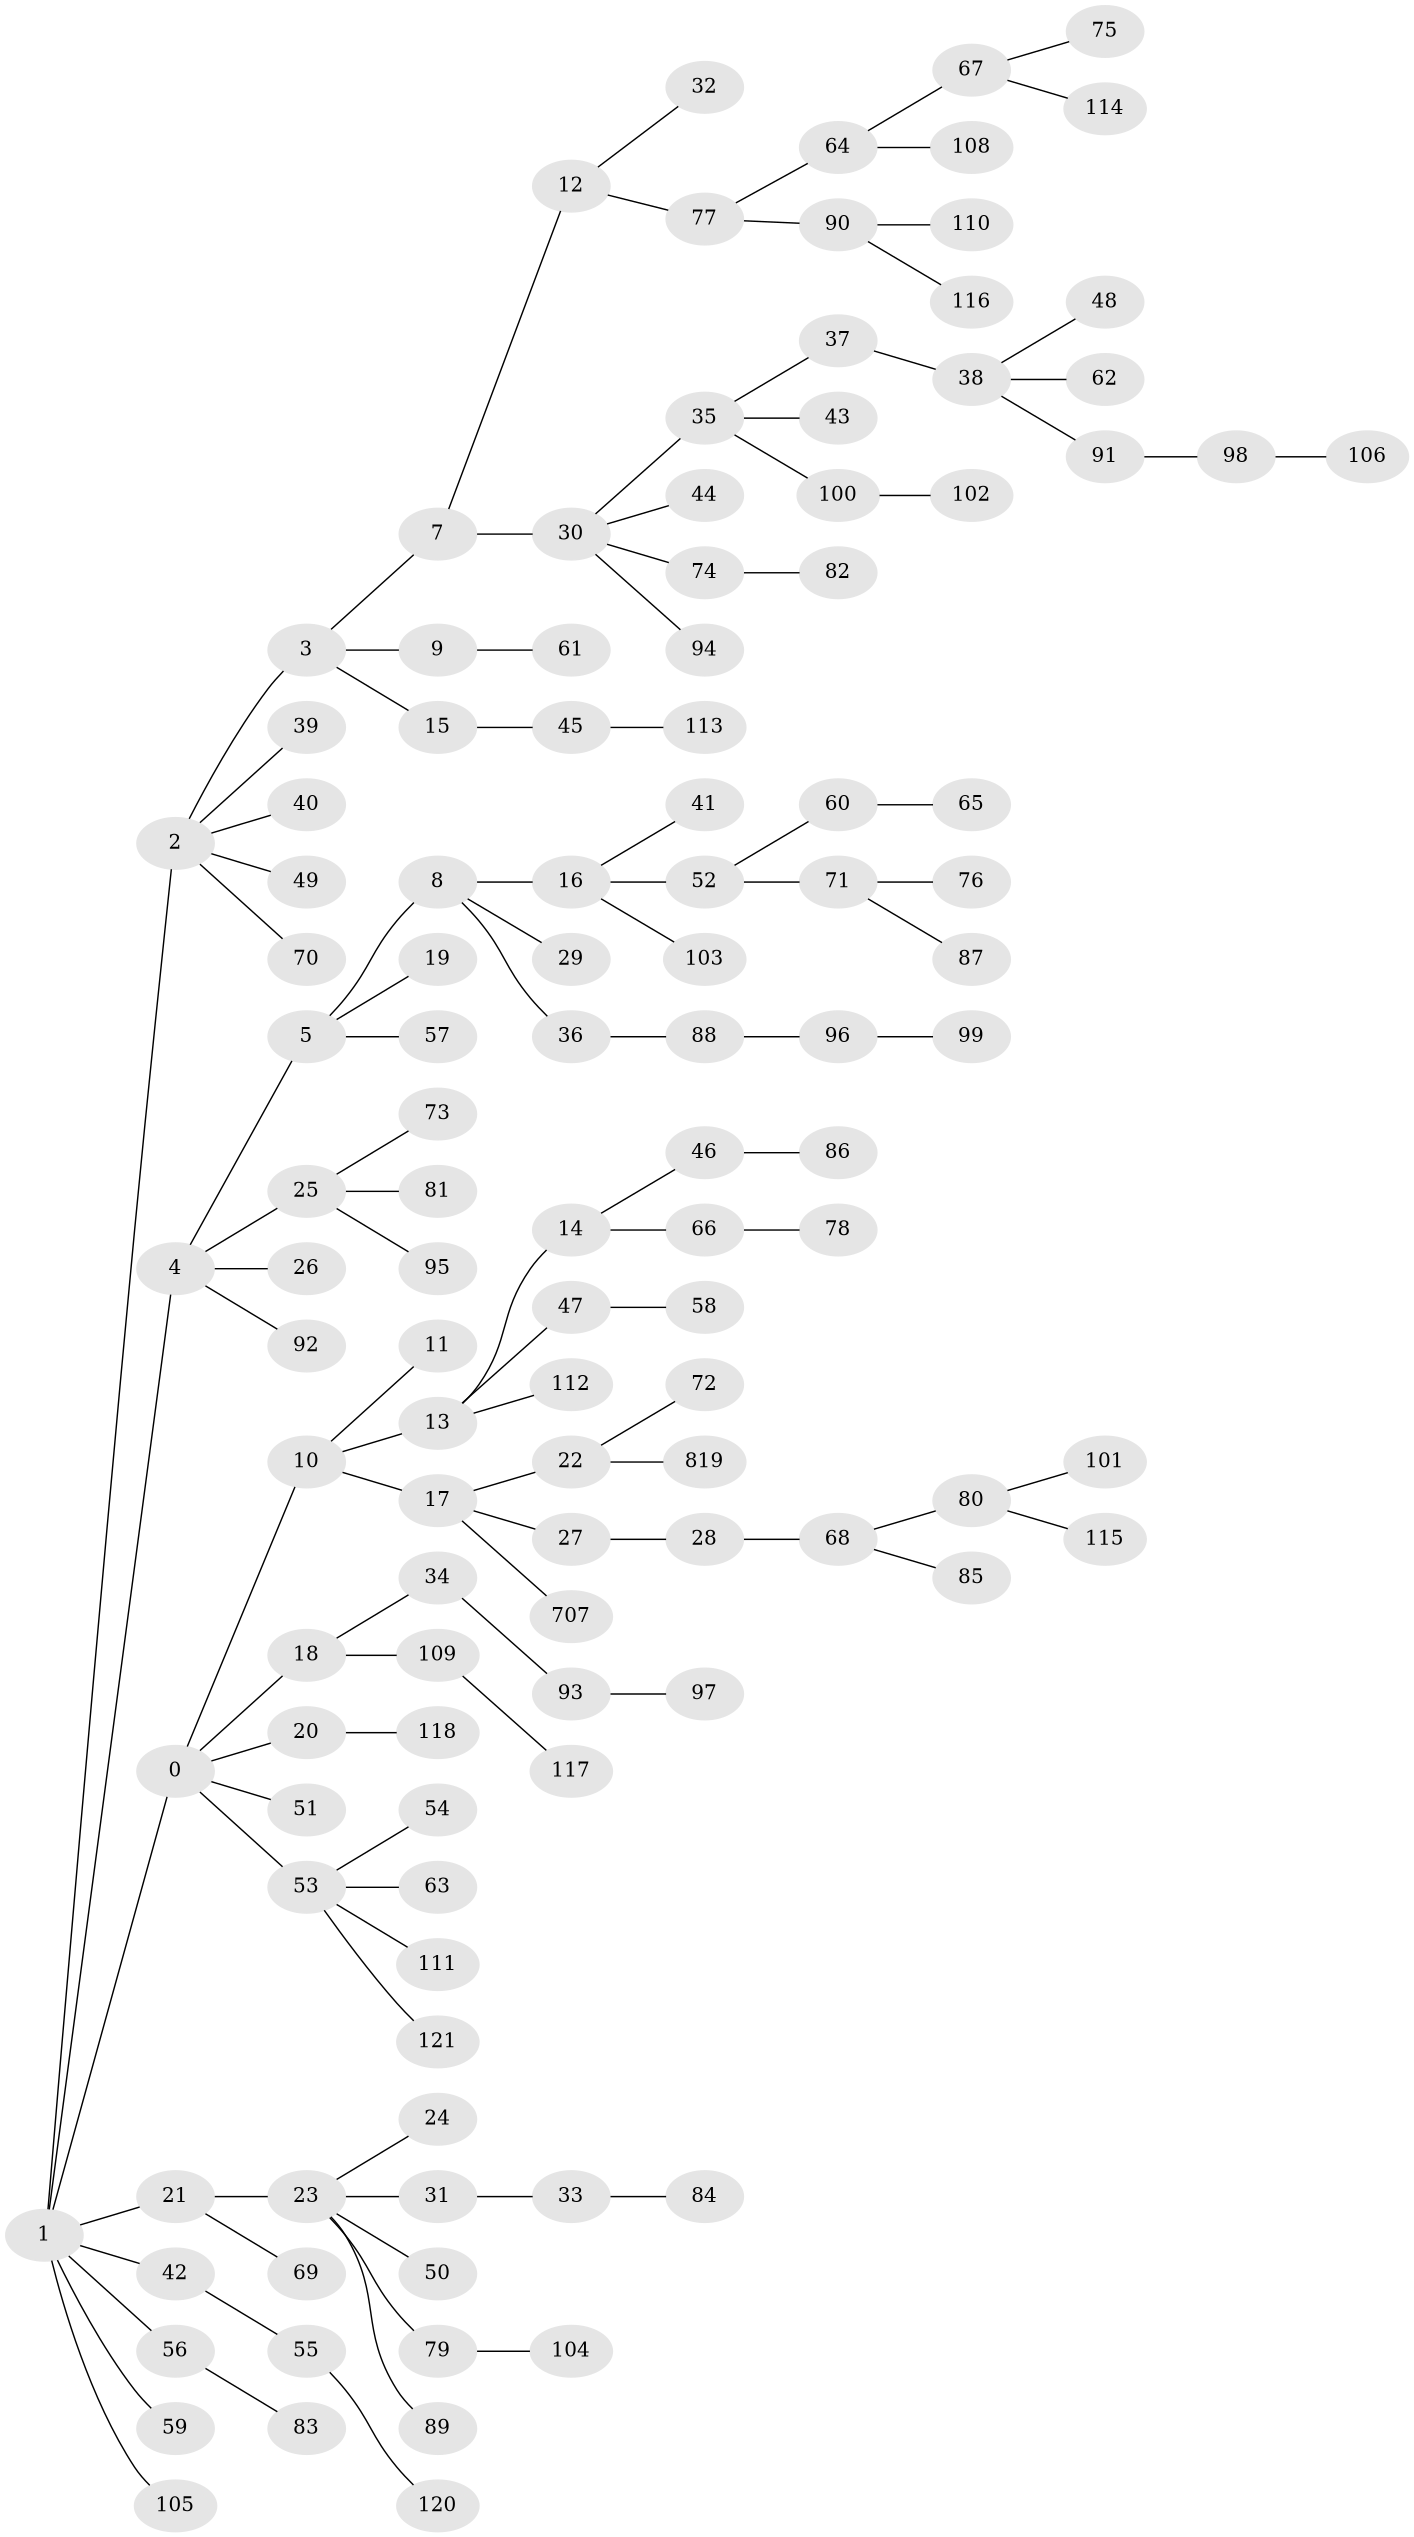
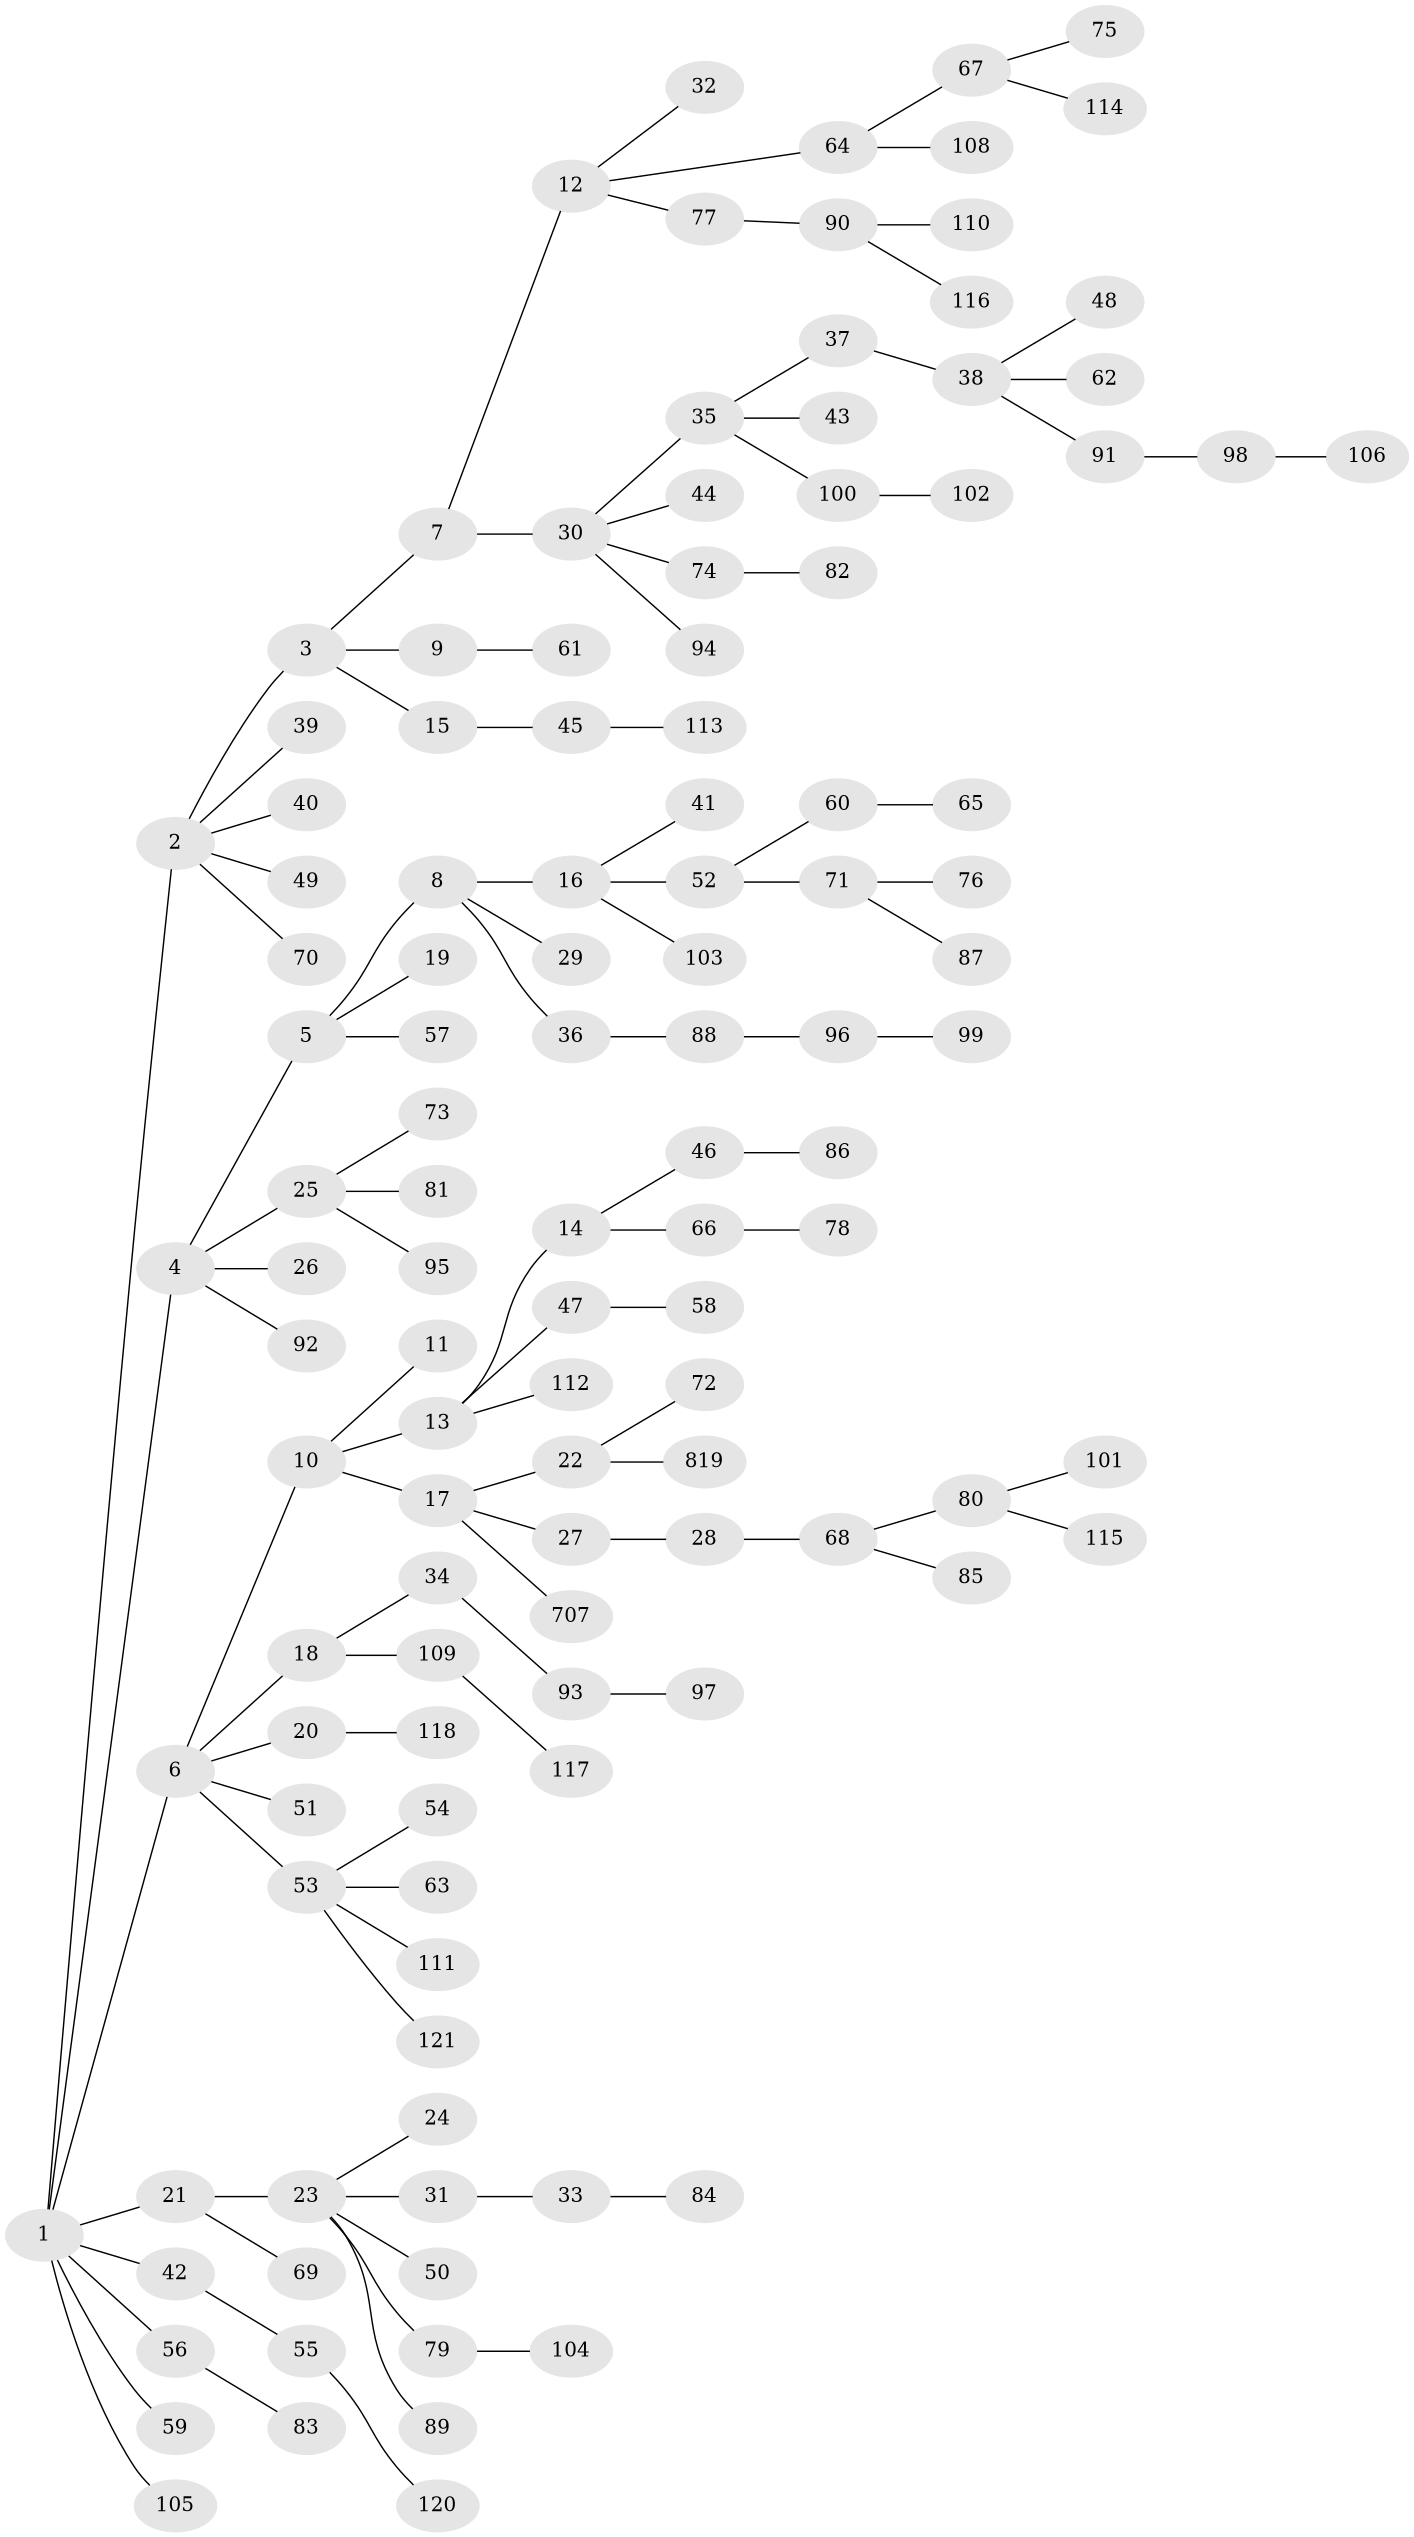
edge "64" -- "77": now "64" -- "12"
node "0": label "0" -> "6"
